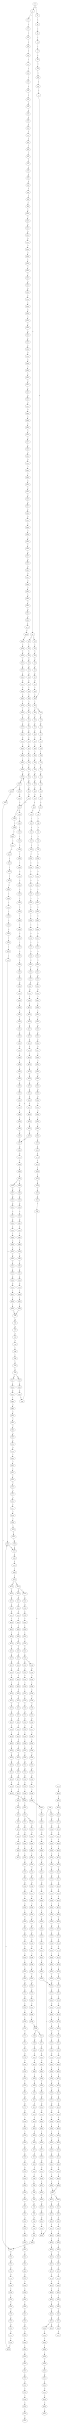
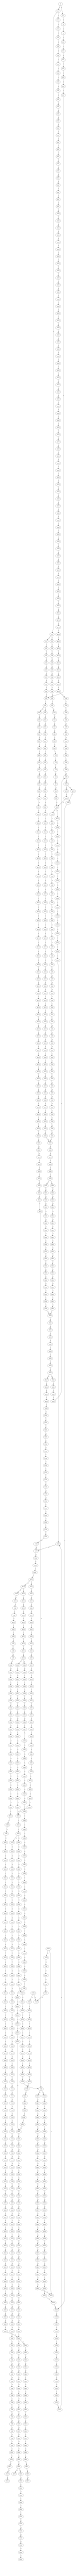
edge "S726" -> "S732": reversed
node "S520": added
